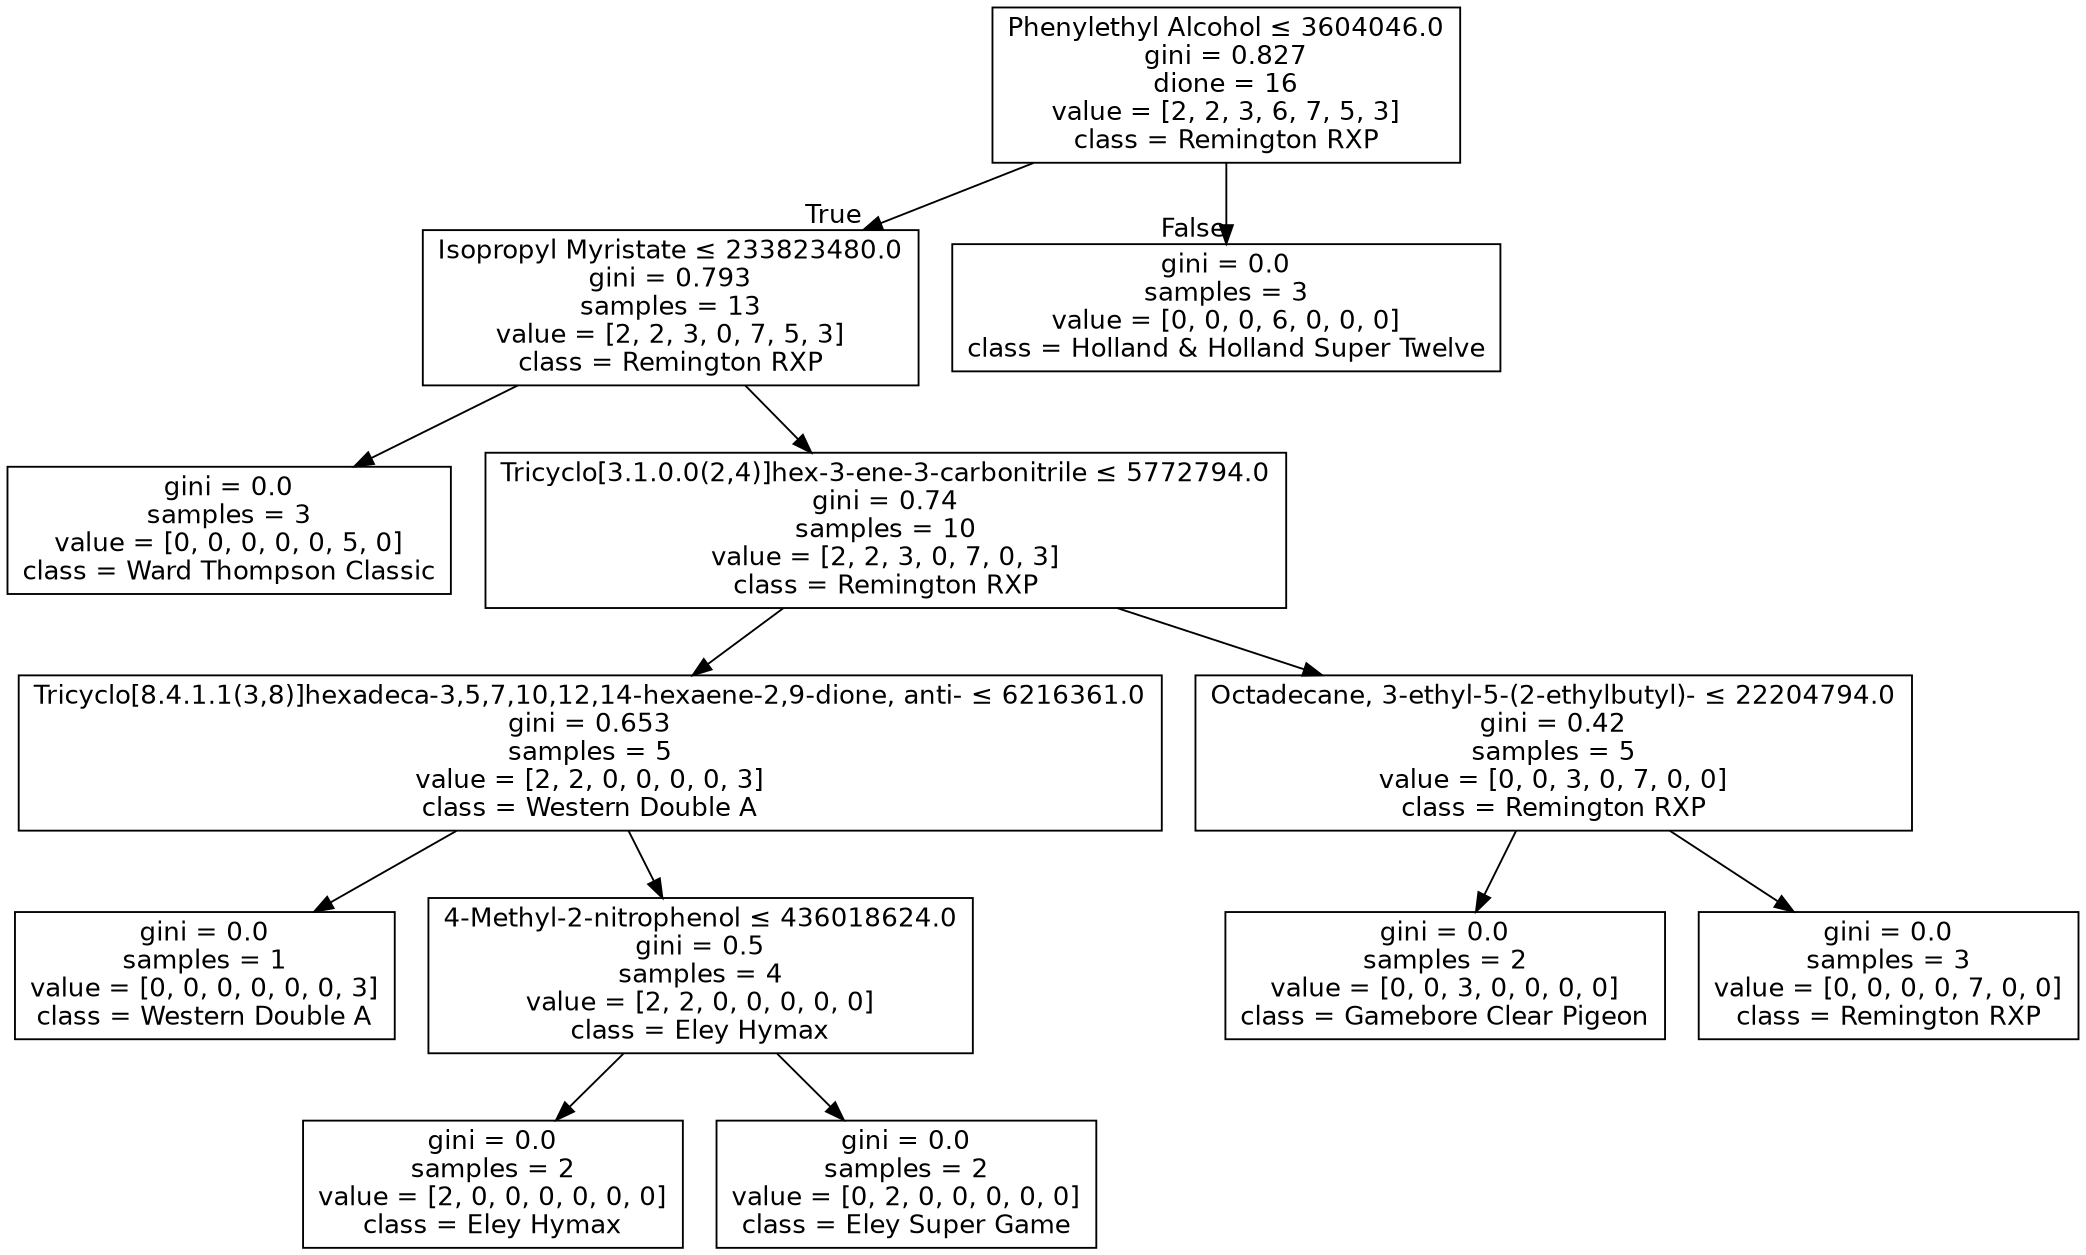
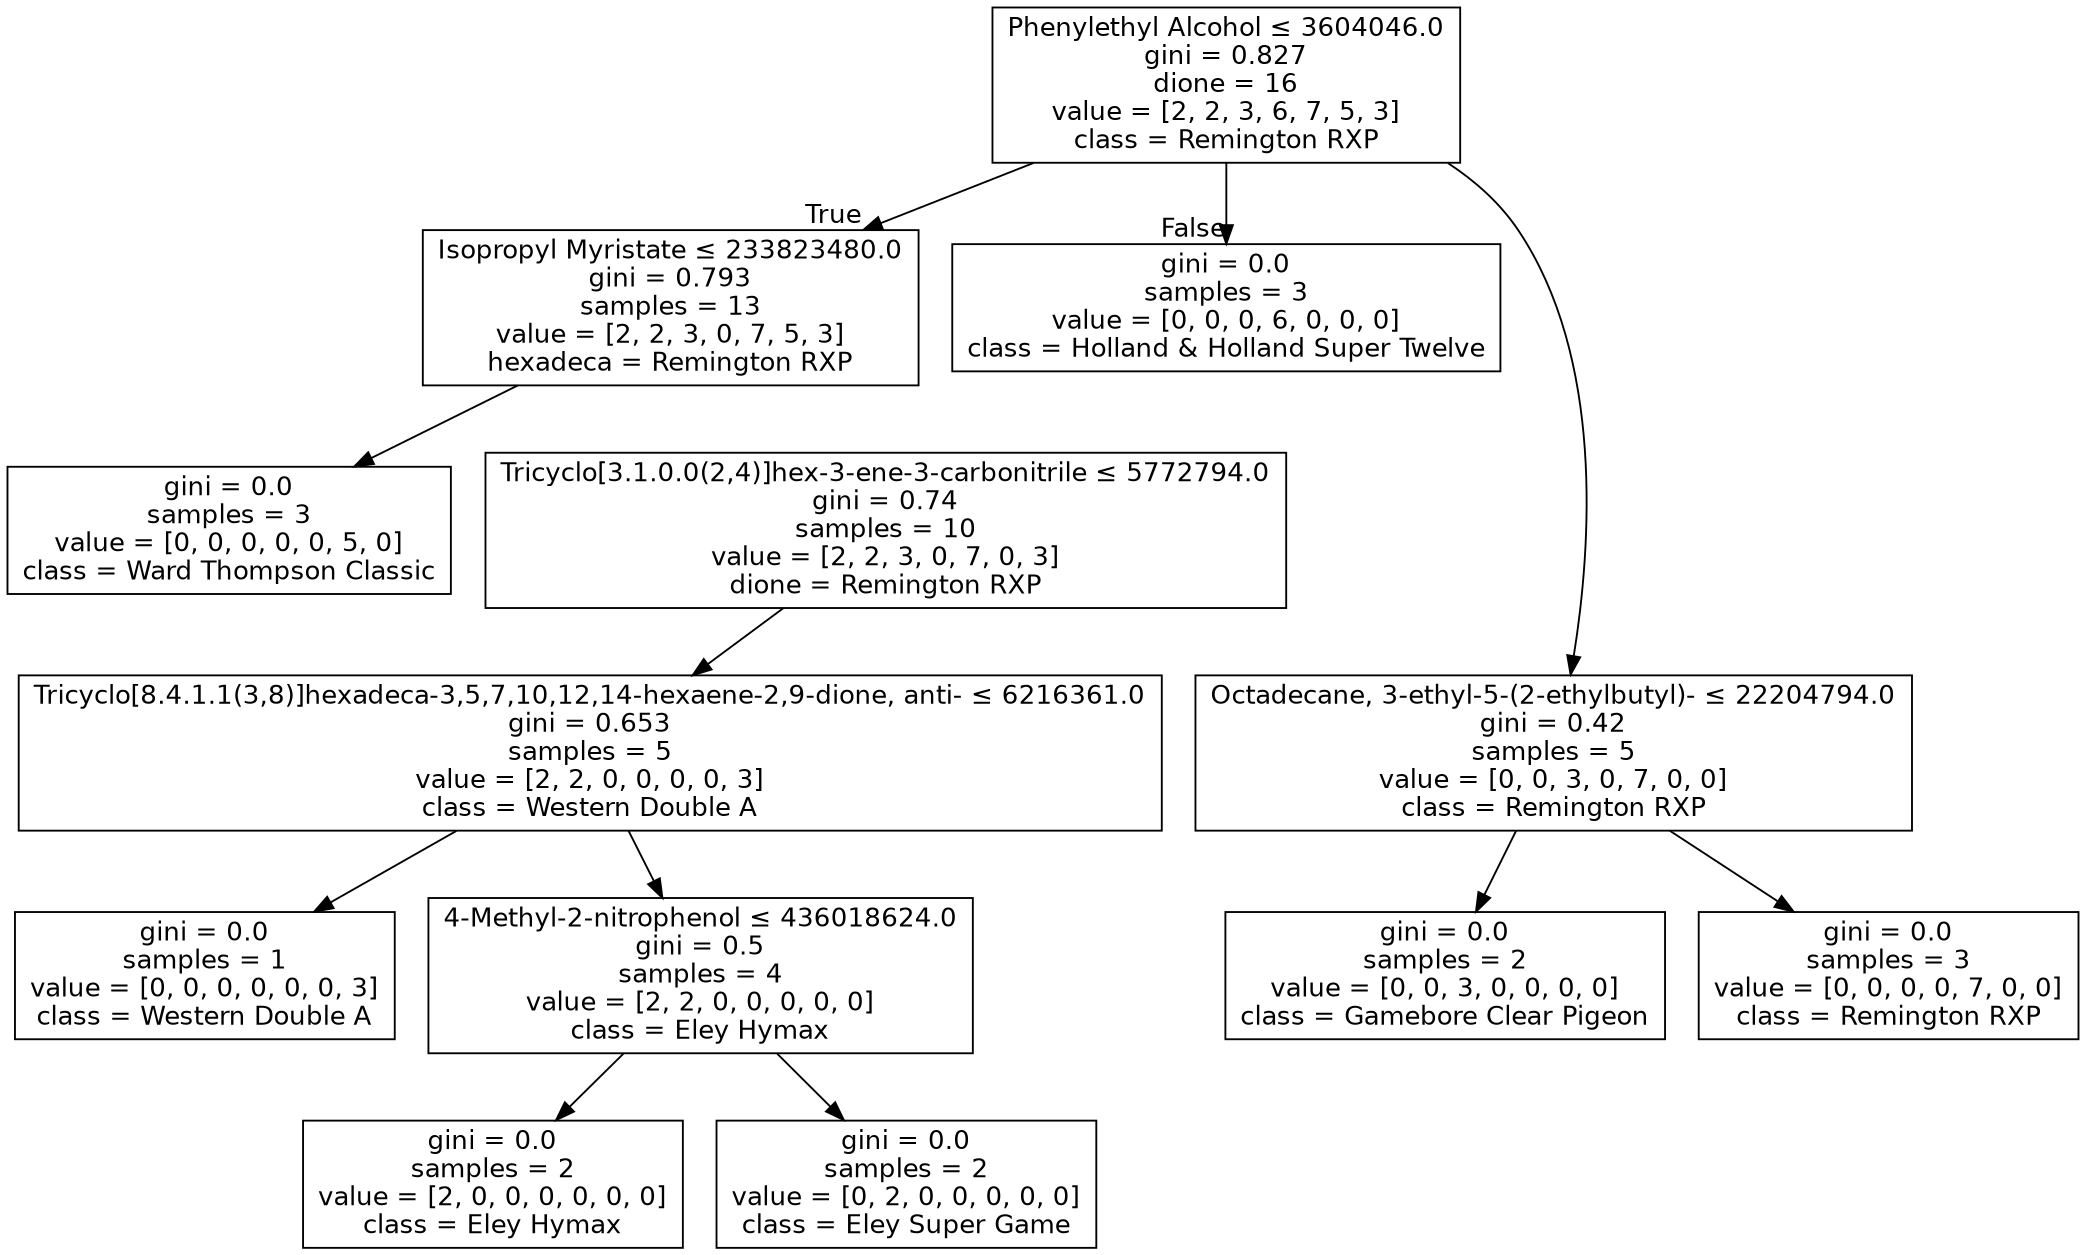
node "Isopropyl Myristate ≤ 233823480.0": text "class = Remington RXP" -> "hexadeca = Remington RXP"
edge "Isopropyl Myristate ≤ 233823480.0" -> "Tricyclo[3.1.0.0(2,4)]hex-3-ene-3-carbonitrile ≤ 5772794.0": removed
node "Tricyclo[3.1.0.0(2,4)]hex-3-ene-3-carbonitrile ≤ 5772794.0": text "class = Remington RXP" -> "dione = Remington RXP"
edge "Tricyclo[3.1.0.0(2,4)]hex-3-ene-3-carbonitrile ≤ 5772794.0" -> "Octadecane, 3-ethyl-5-(2-ethylbutyl)- ≤ 22204794.0": now "Phenylethyl Alcohol ≤ 3604046.0" -> "Octadecane, 3-ethyl-5-(2-ethylbutyl)- ≤ 22204794.0"
